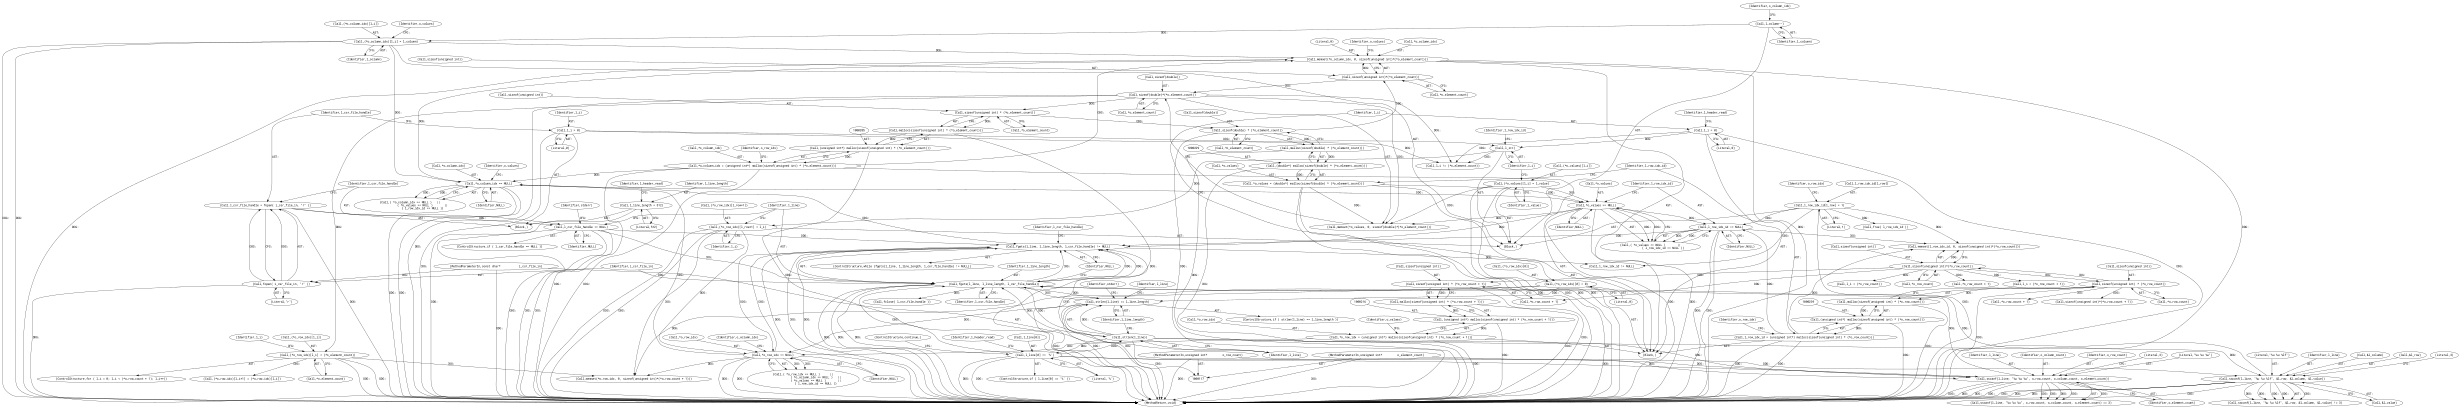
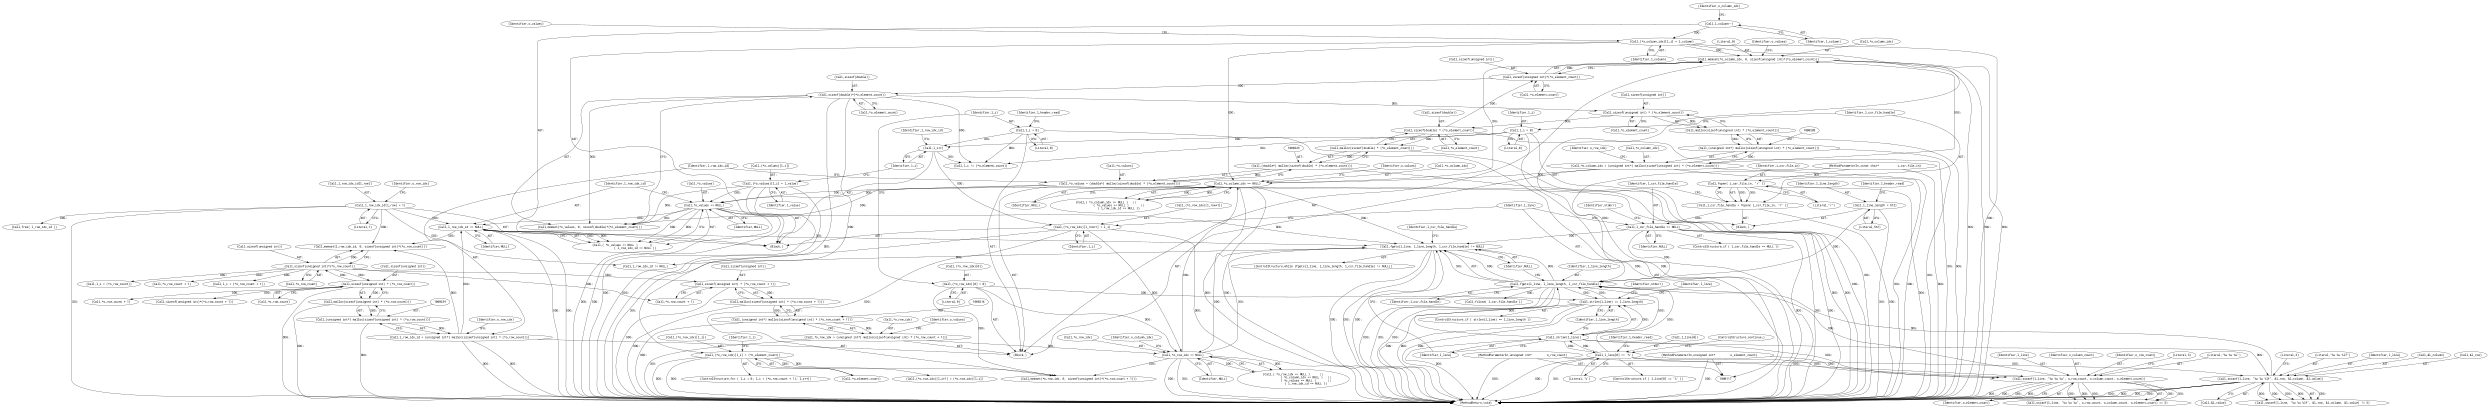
node "(Call,(*o_column_idx)[l_i])": removed
edge "(Identifier,i_csr_file_in)" -> "(Call,fgets(l_line, l_line_length, l_csr_file_handle))": now "(Call,l_line_length = 512)" -> "(Call,fgets(l_line, l_line_length, l_csr_file_handle))"
